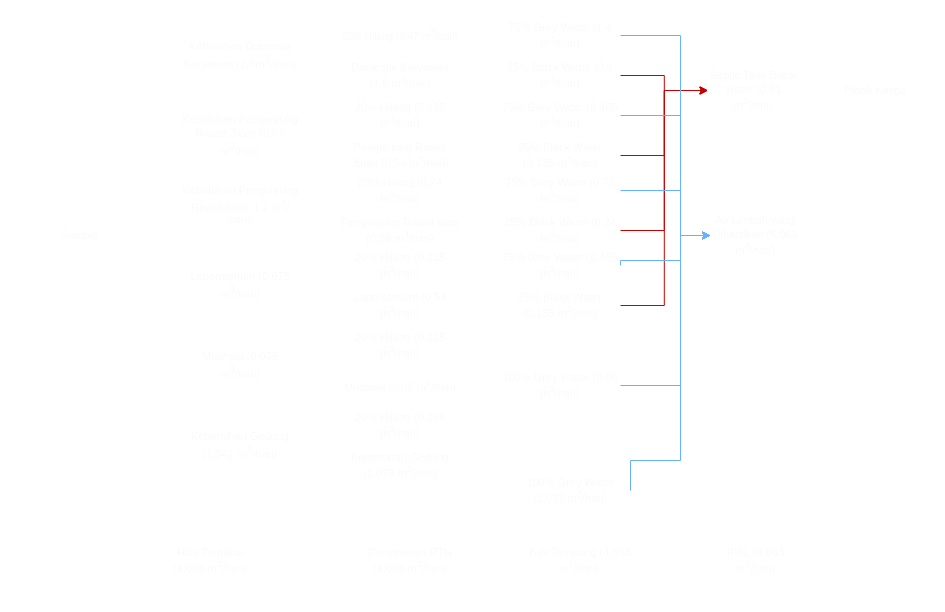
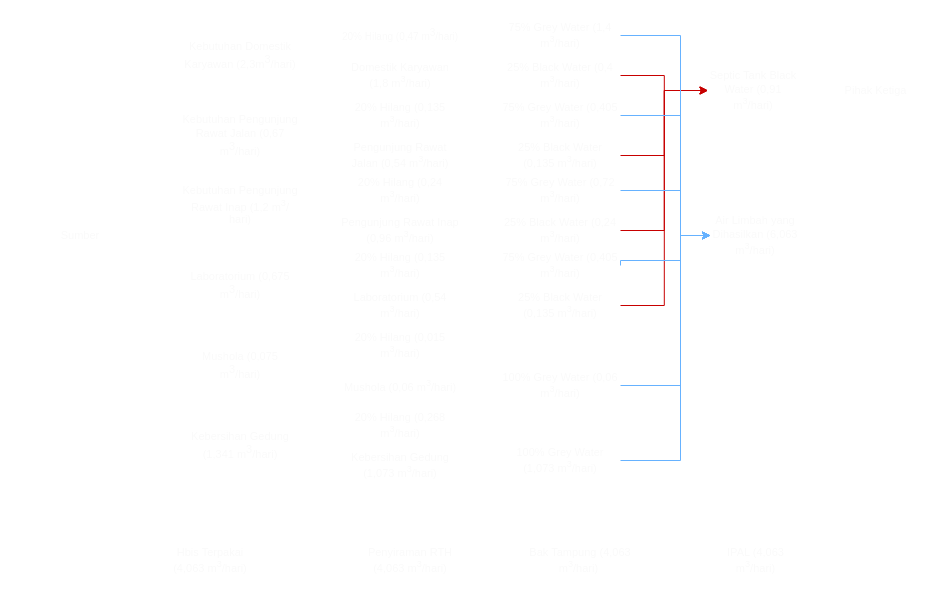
node "100% Grey Water (1,073 m3/hari)": moved (571, 491) -> (561, 461)
